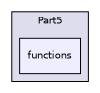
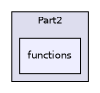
cluster "Part5": label "Part5" -> "Part2"
